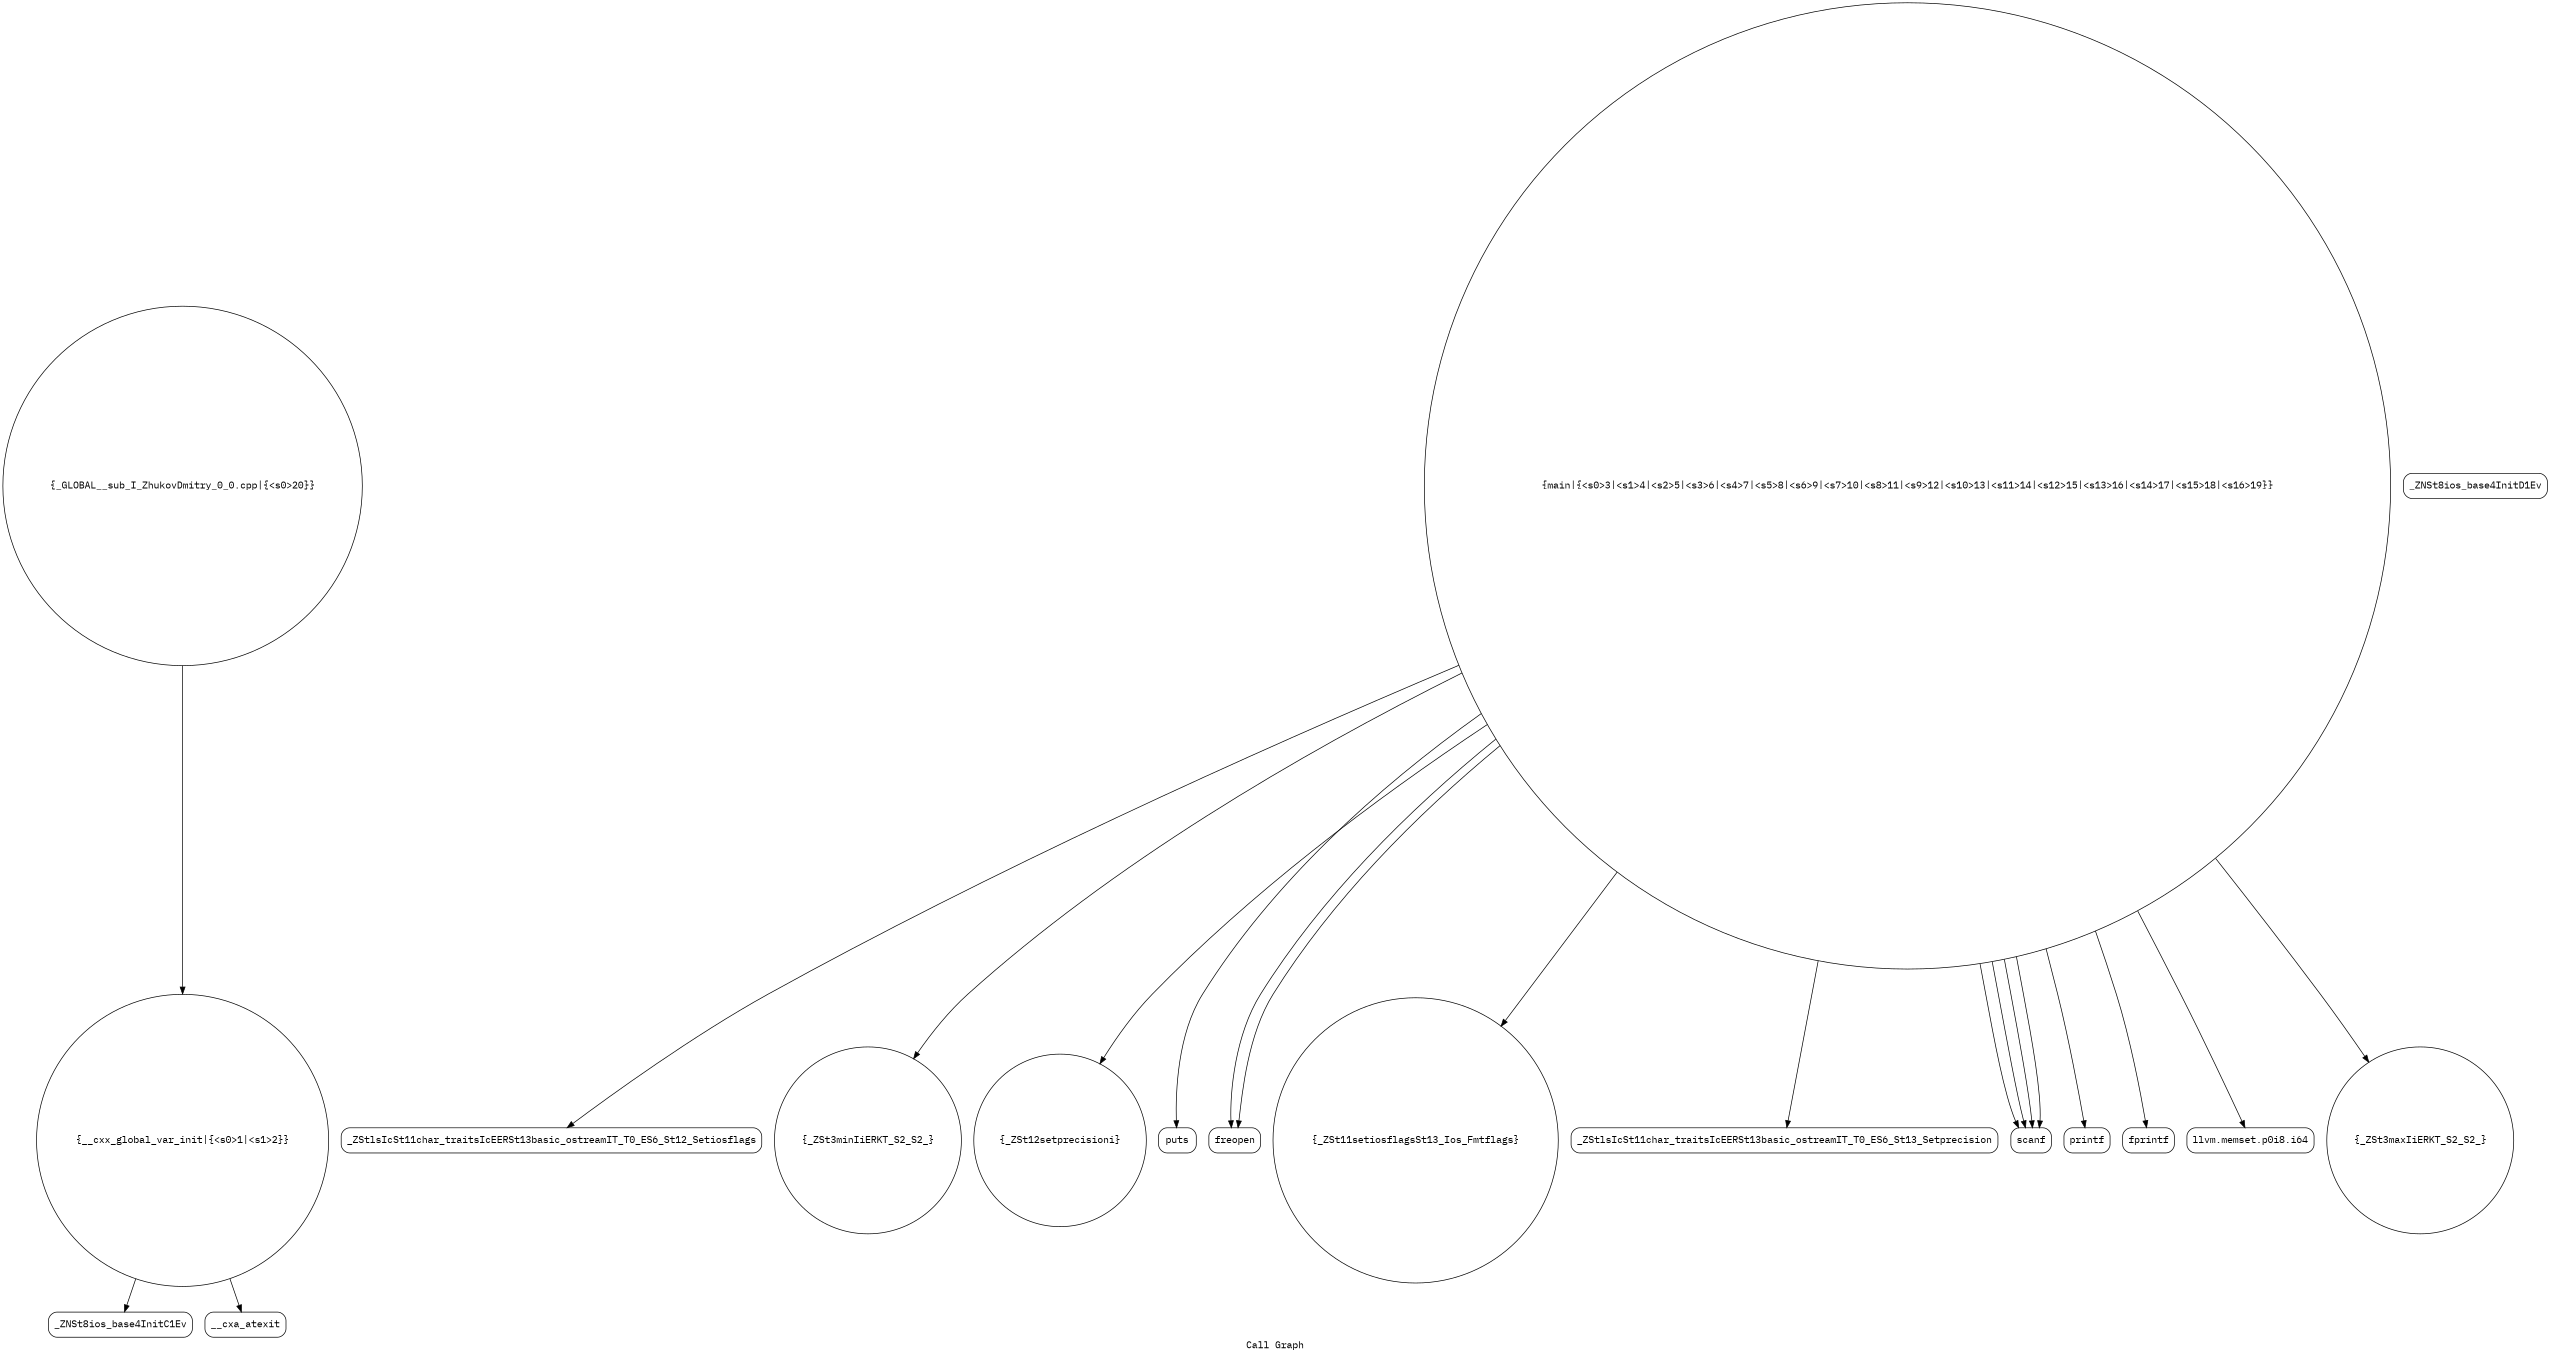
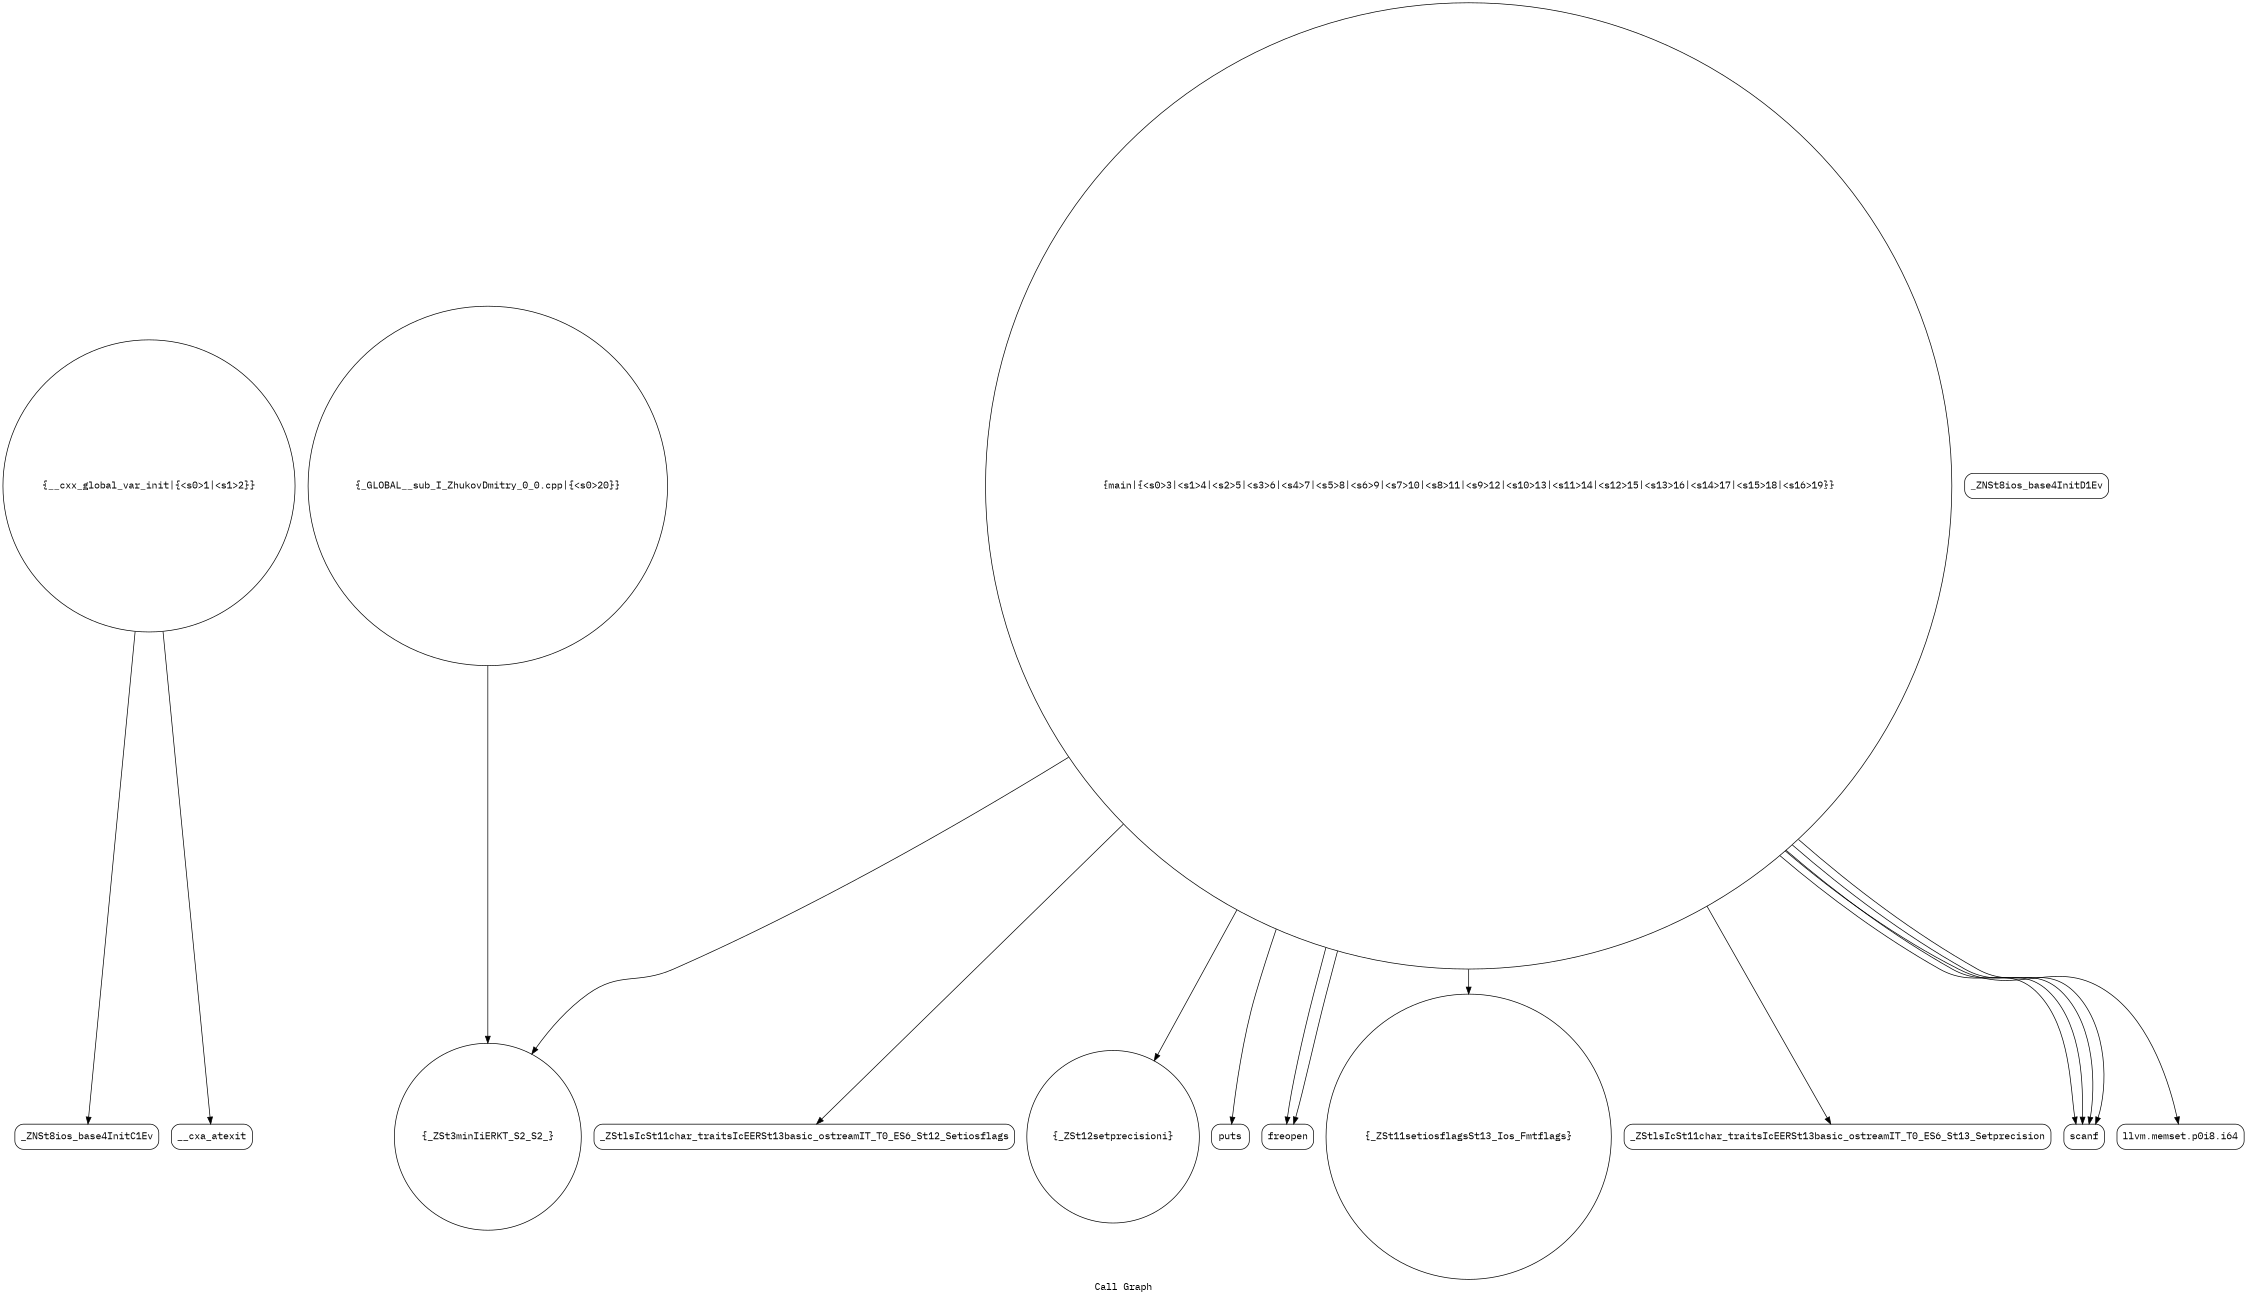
edge "{_GLOBAL__sub_I_ZhukovDmitry_0_0.cpp|{<s0>20}}" -> "{__cxx_global_var_init|{<s0>1|<s1>2}}": now "{_GLOBAL__sub_I_ZhukovDmitry_0_0.cpp|{<s0>20}}" -> "{_ZSt3minIiERKT_S2_S2_}"
node "printf": removed
node "fprintf": removed
node "{_ZSt3maxIiERKT_S2_S2_}": removed
